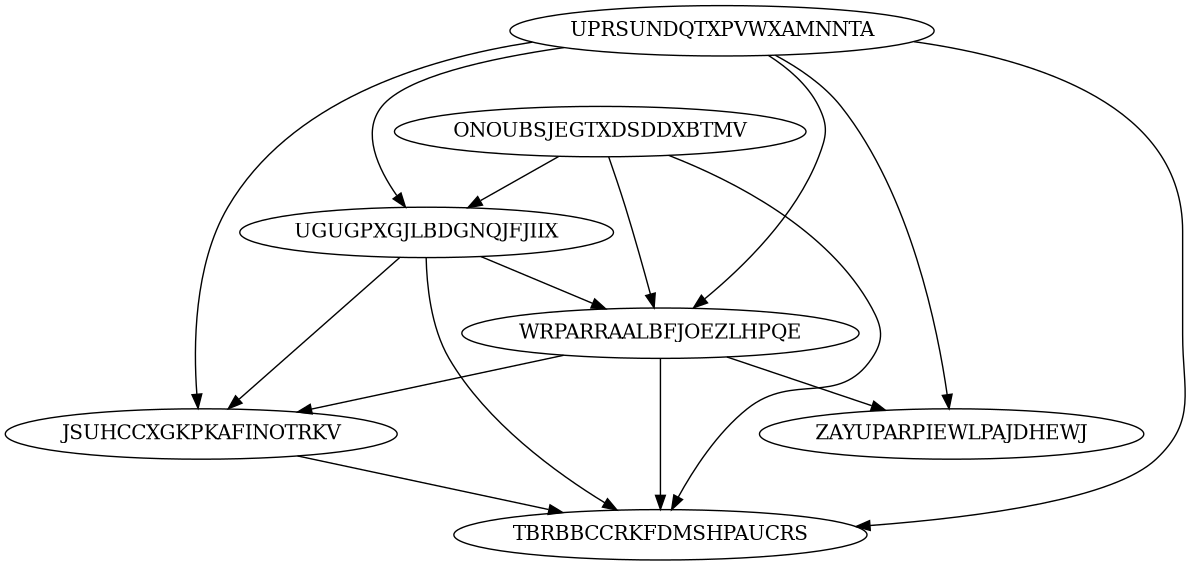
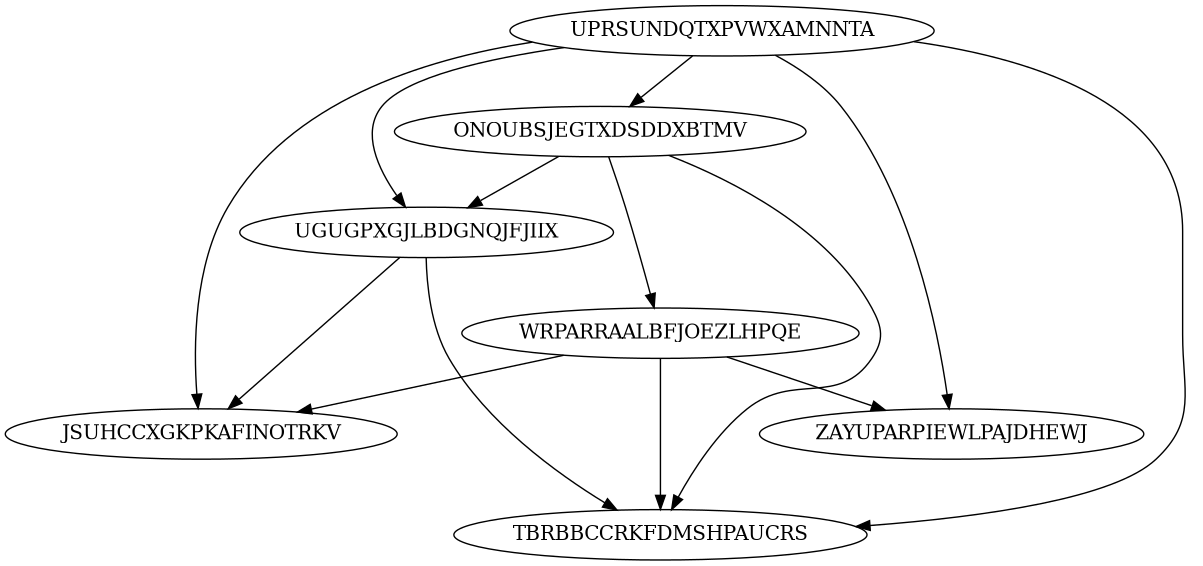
edge "UPRSUNDQTXPVWXAMNNTA" -> "WRPARRAALBFJOEZLHPQE": now "UPRSUNDQTXPVWXAMNNTA" -> "ONOUBSJEGTXDSDDXBTMV"
edge "UGUGPXGJLBDGNQJFJIIX" -> "WRPARRAALBFJOEZLHPQE": removed
edge "JSUHCCXGKPKAFINOTRKV" -> "TBRBBCCRKFDMSHPAUCRS": removed
